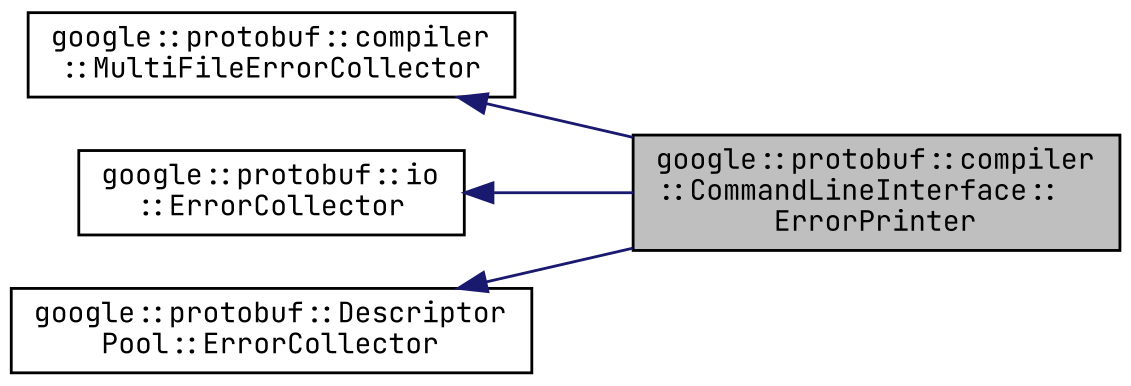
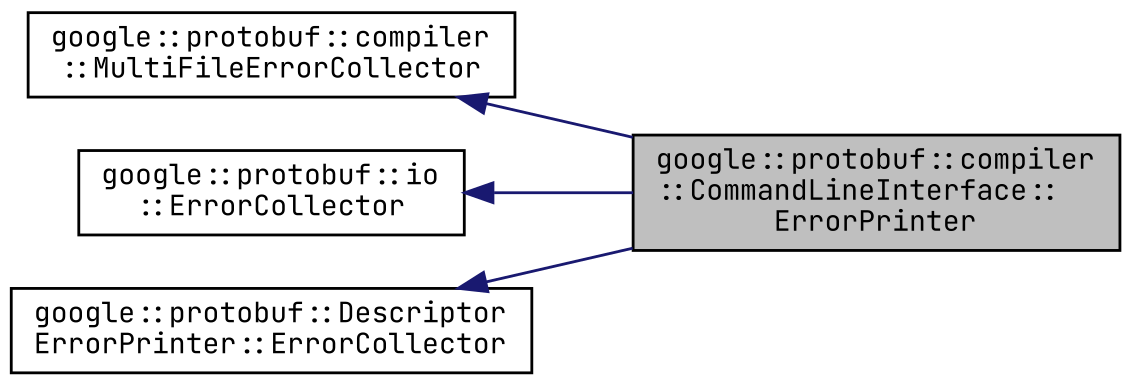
node "google::protobuf::Descriptor Pool::ErrorCollector": label "google::protobuf::Descriptor Pool::ErrorCollector" -> "google::protobuf::Descriptor ErrorPrinter::ErrorCollector"
